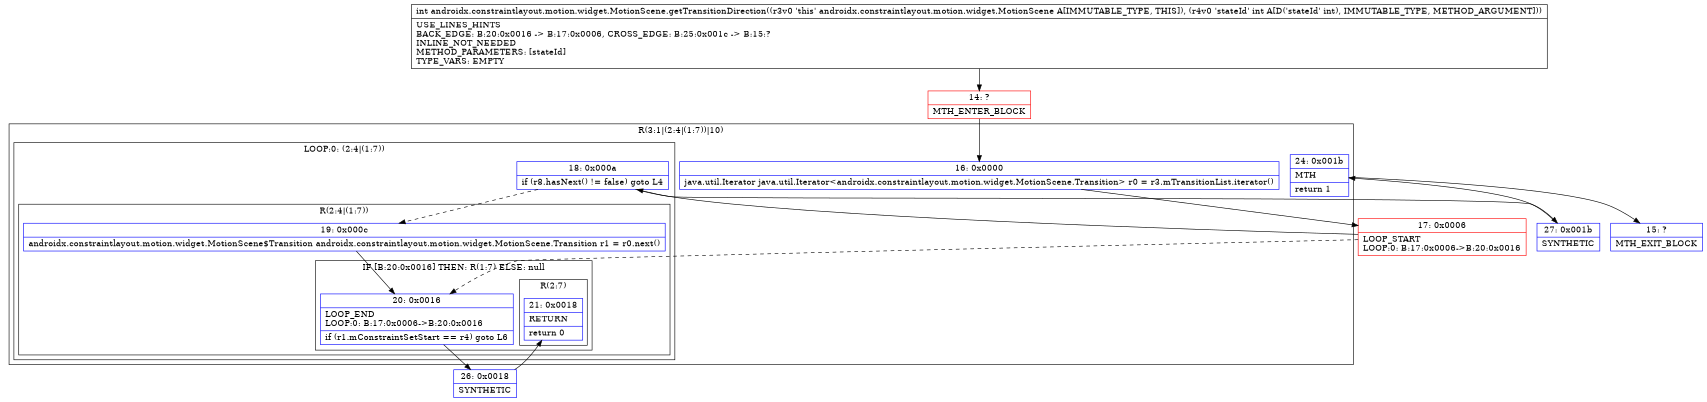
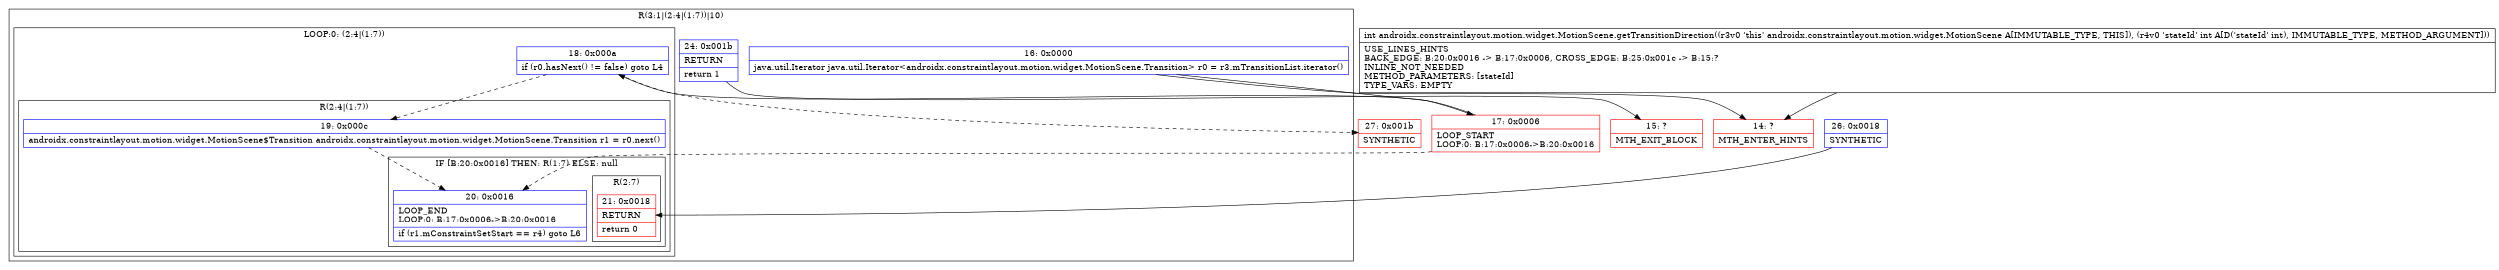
node "14: ?": text "MTH_ENTER_BLOCK" -> "MTH_ENTER_HINTS"
edge "14: ?" -> "16: 0x0000": reversed
node "24: 0x001b": text "MTH" -> "RETURN"
node "18: 0x000a": text "if (r8.hasNext() != false) goto L4" -> "if (r0.hasNext() != false) goto L4"
edge "27: 0x001b" -> "24: 0x001b": removed
edge "18: 0x000a" -> "27: 0x001b": style solid -> dashed
node "27: 0x001b": color blue -> red
node "15: ?": color blue -> red
edge "19: 0x000c" -> "20: 0x0016": style solid -> dashed
node "21: 0x0018": color blue -> red
edge "20: 0x0016" -> "26: 0x0018": removed
